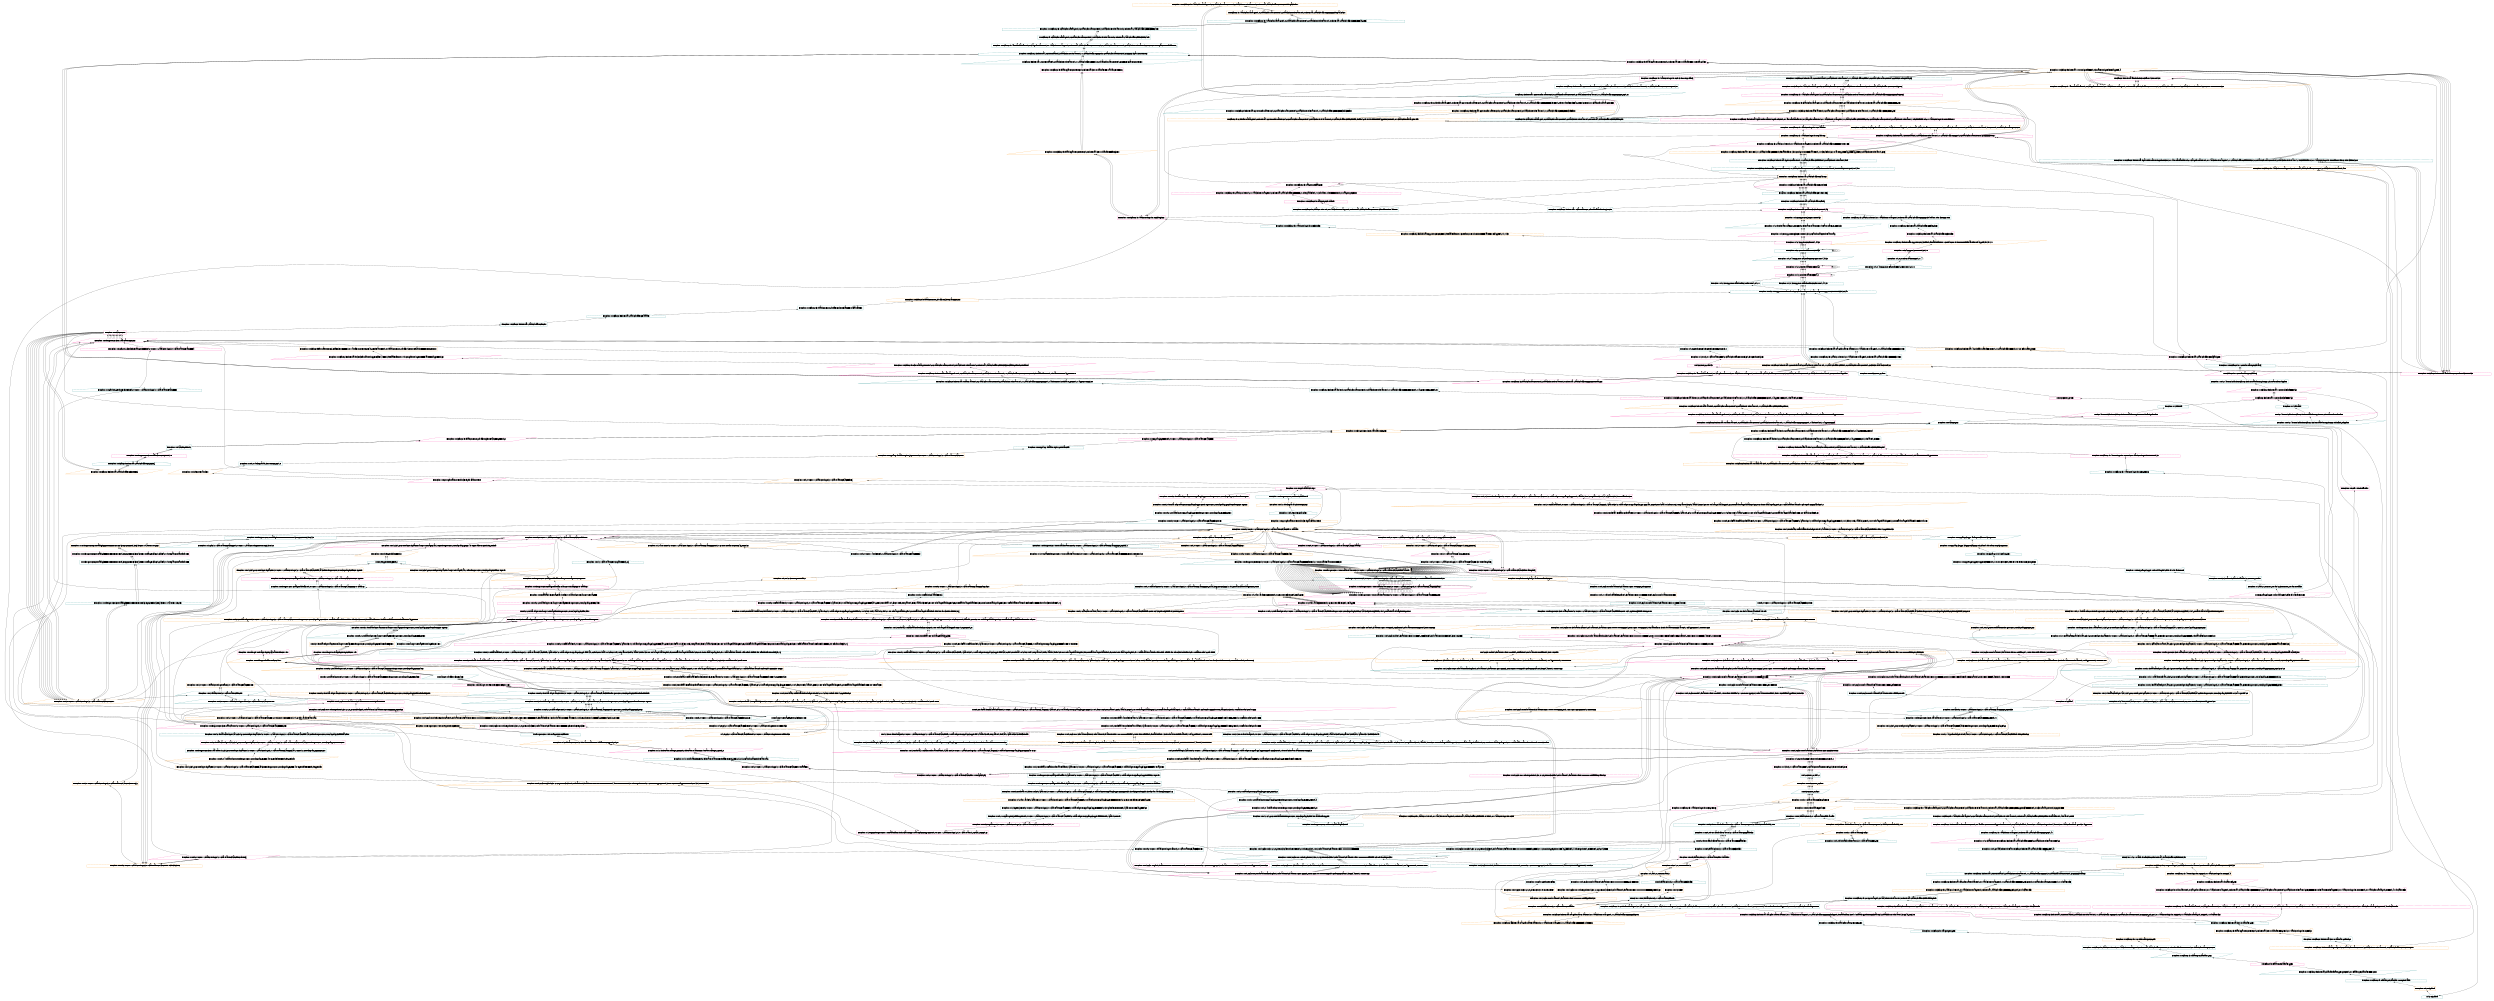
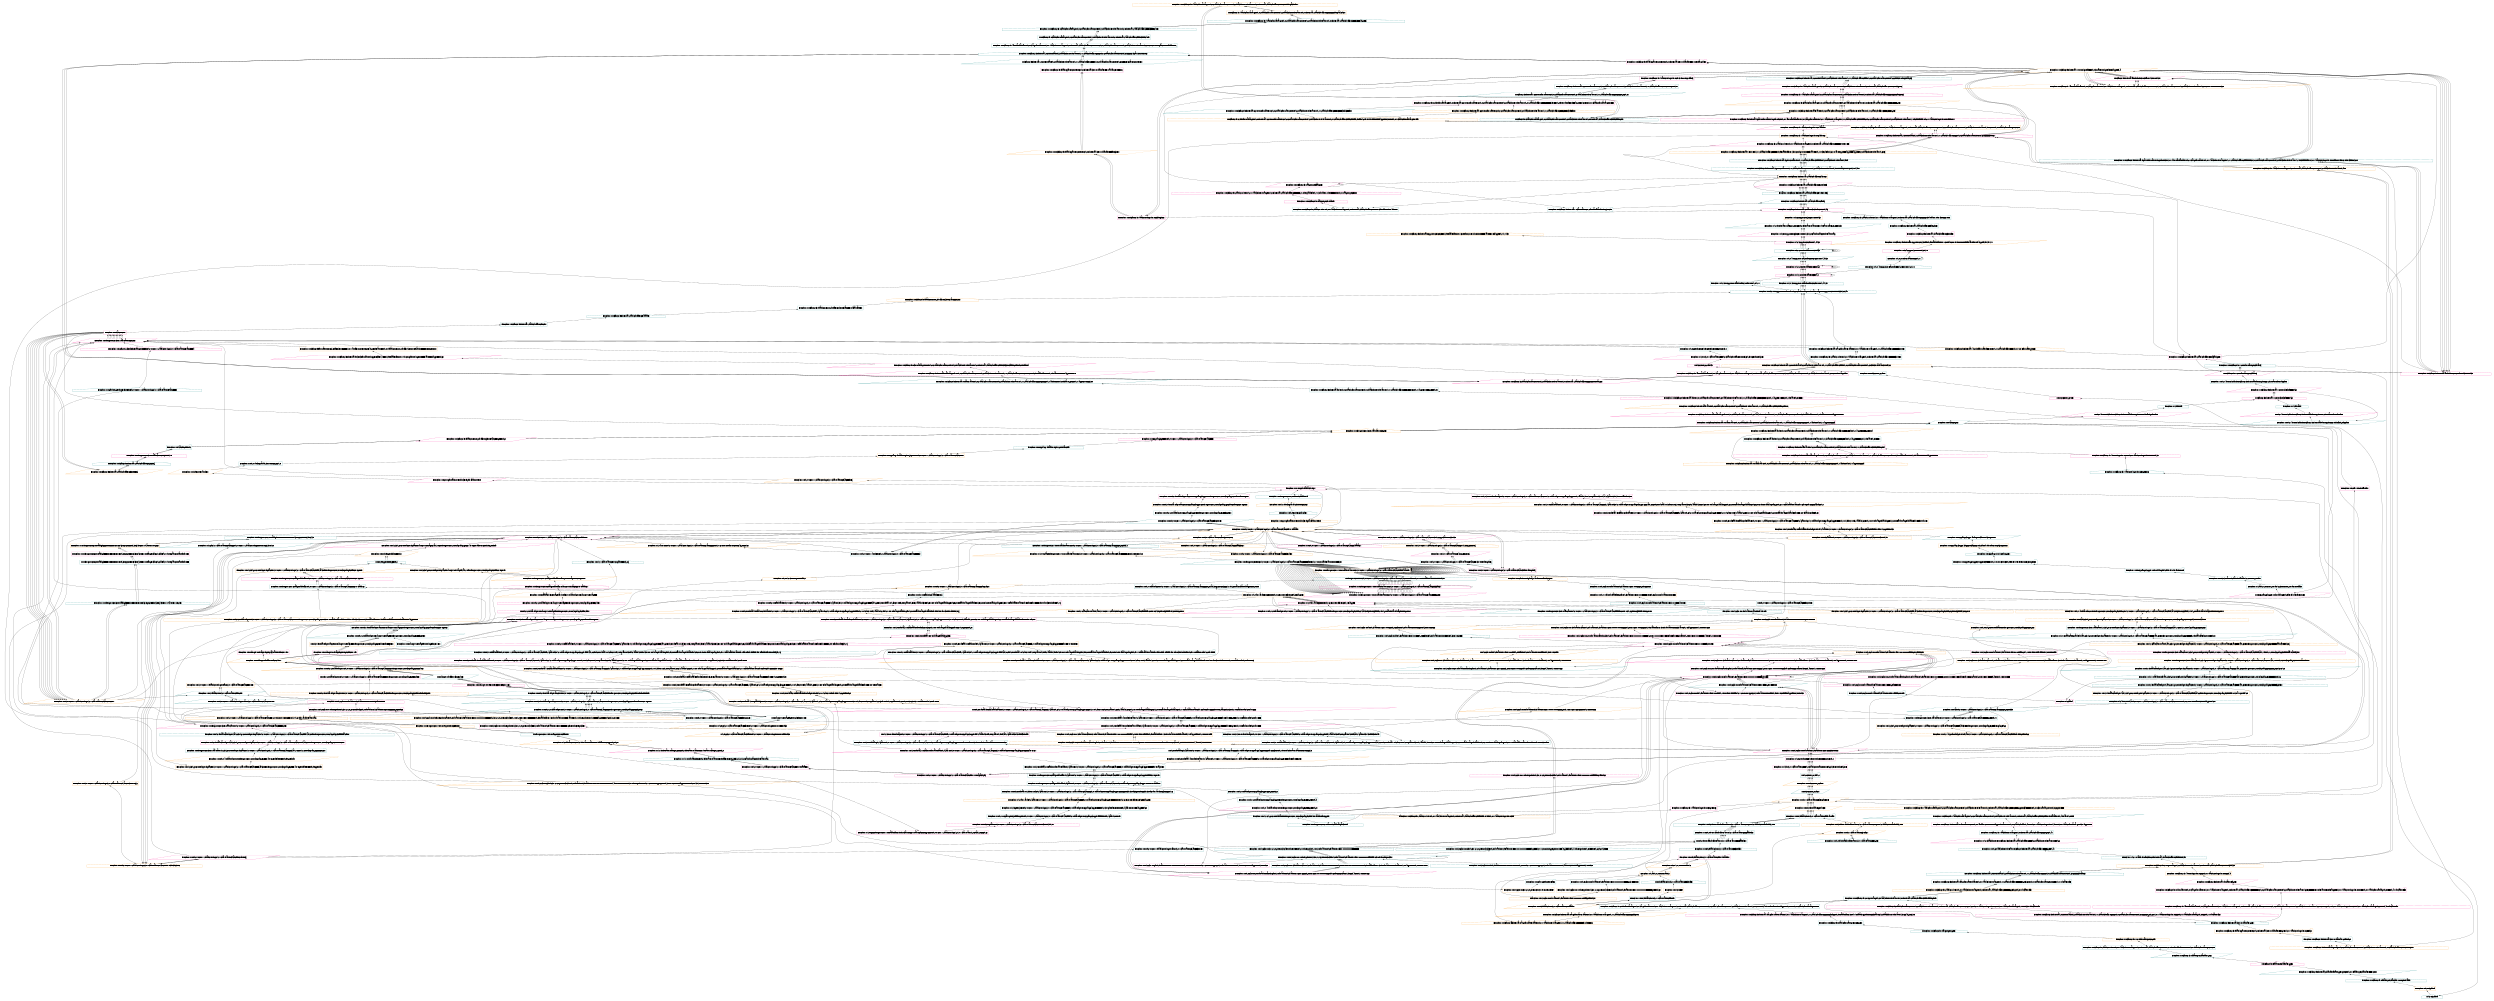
node "Function- _ZNK3fmt2v517basic_string_viewIcE3endEv": removed
